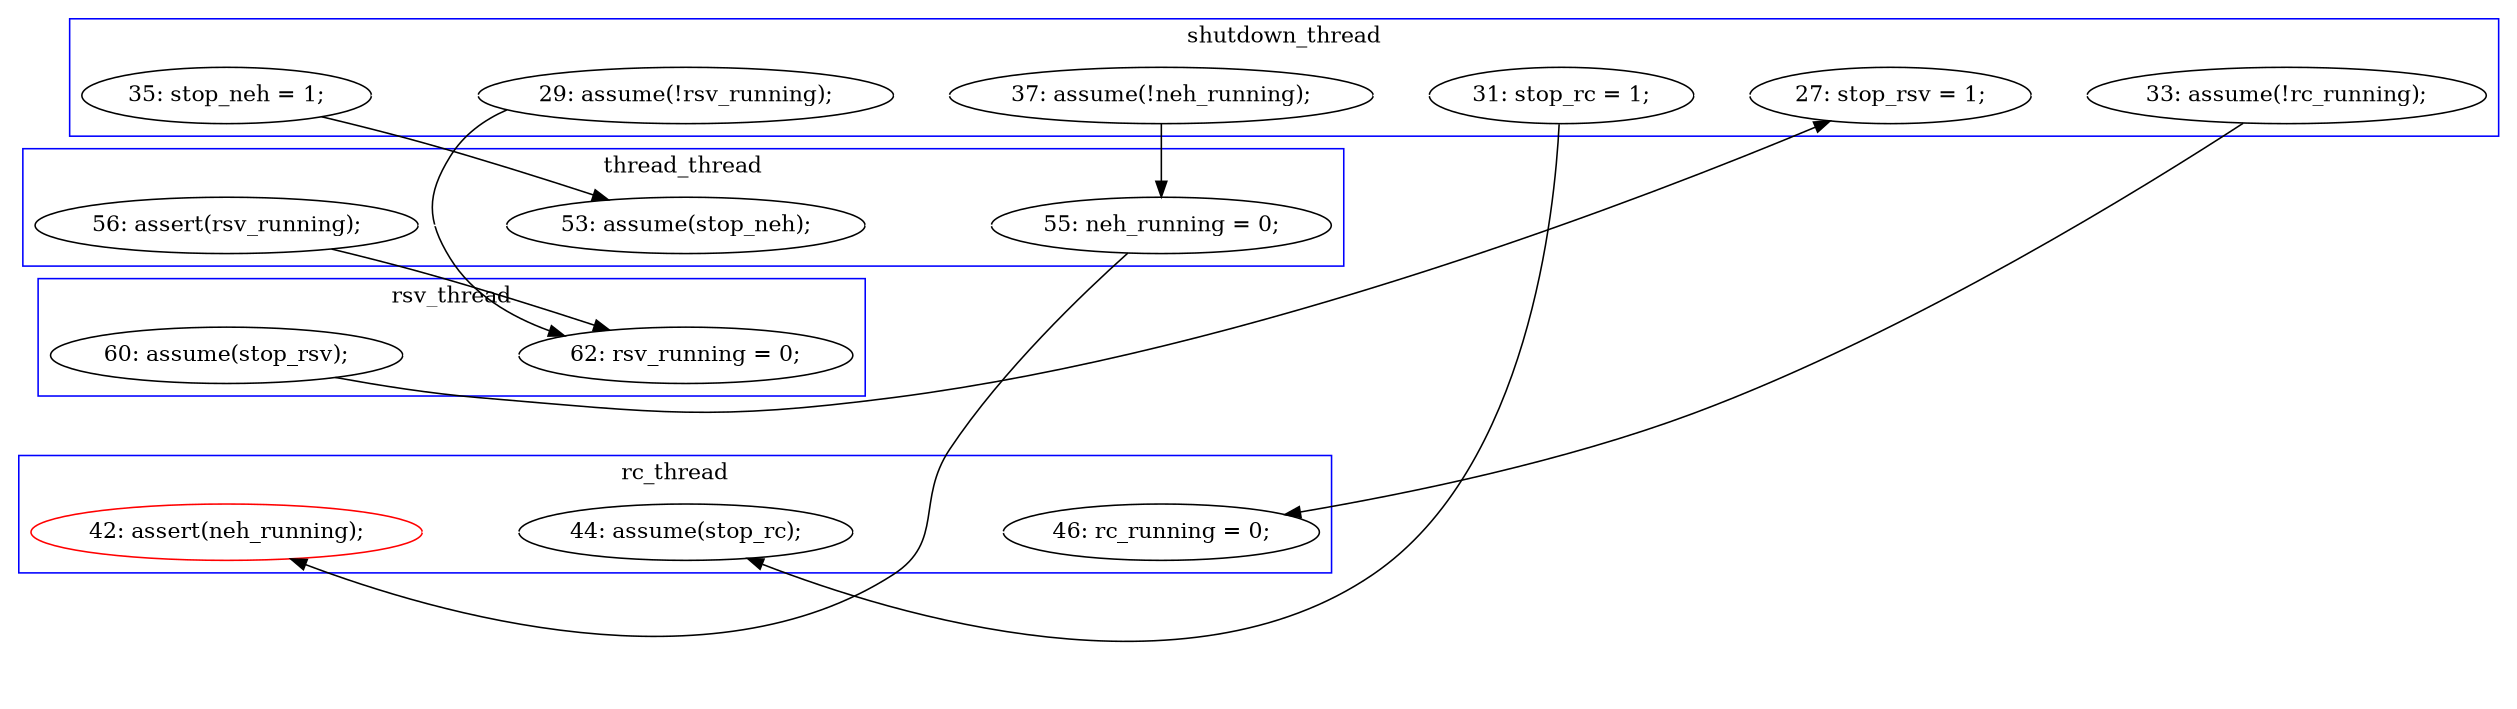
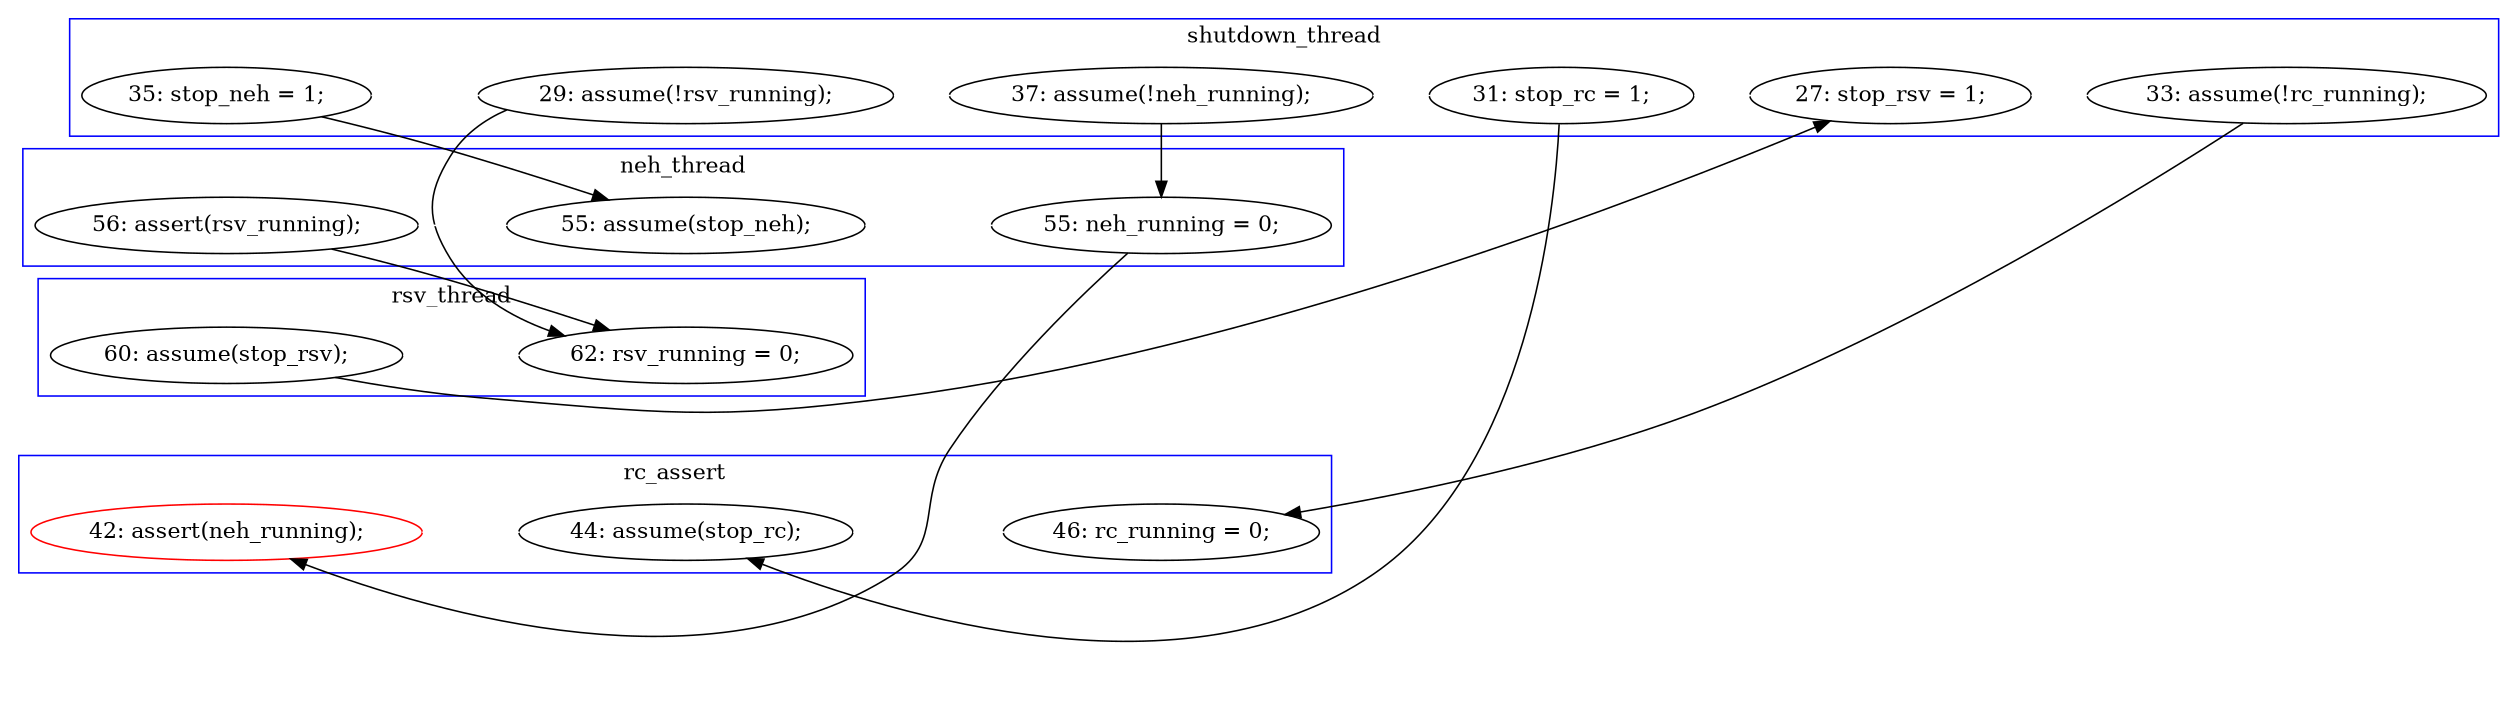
cluster "thread_thread": label "thread_thread" -> "neh_thread"
node "53: assume(stop_neh);": label "53: assume(stop_neh);" -> "55: assume(stop_neh);"
cluster "rc_thread": label "rc_thread" -> "rc_assert"
